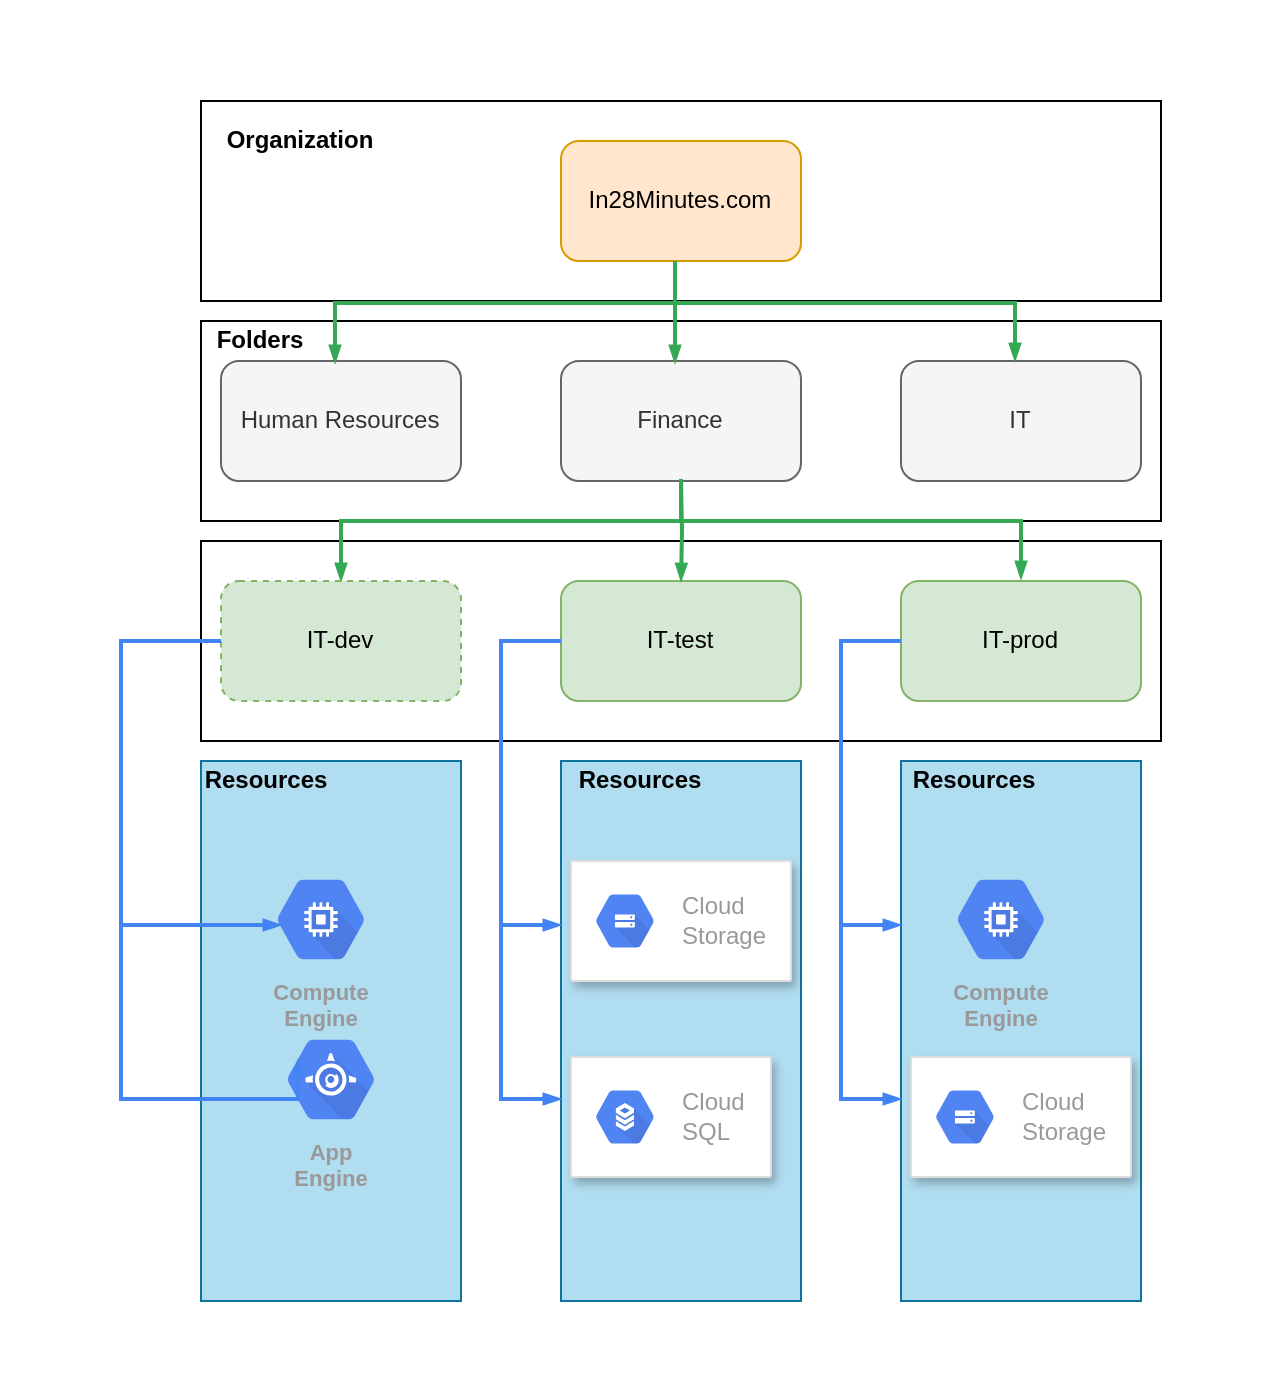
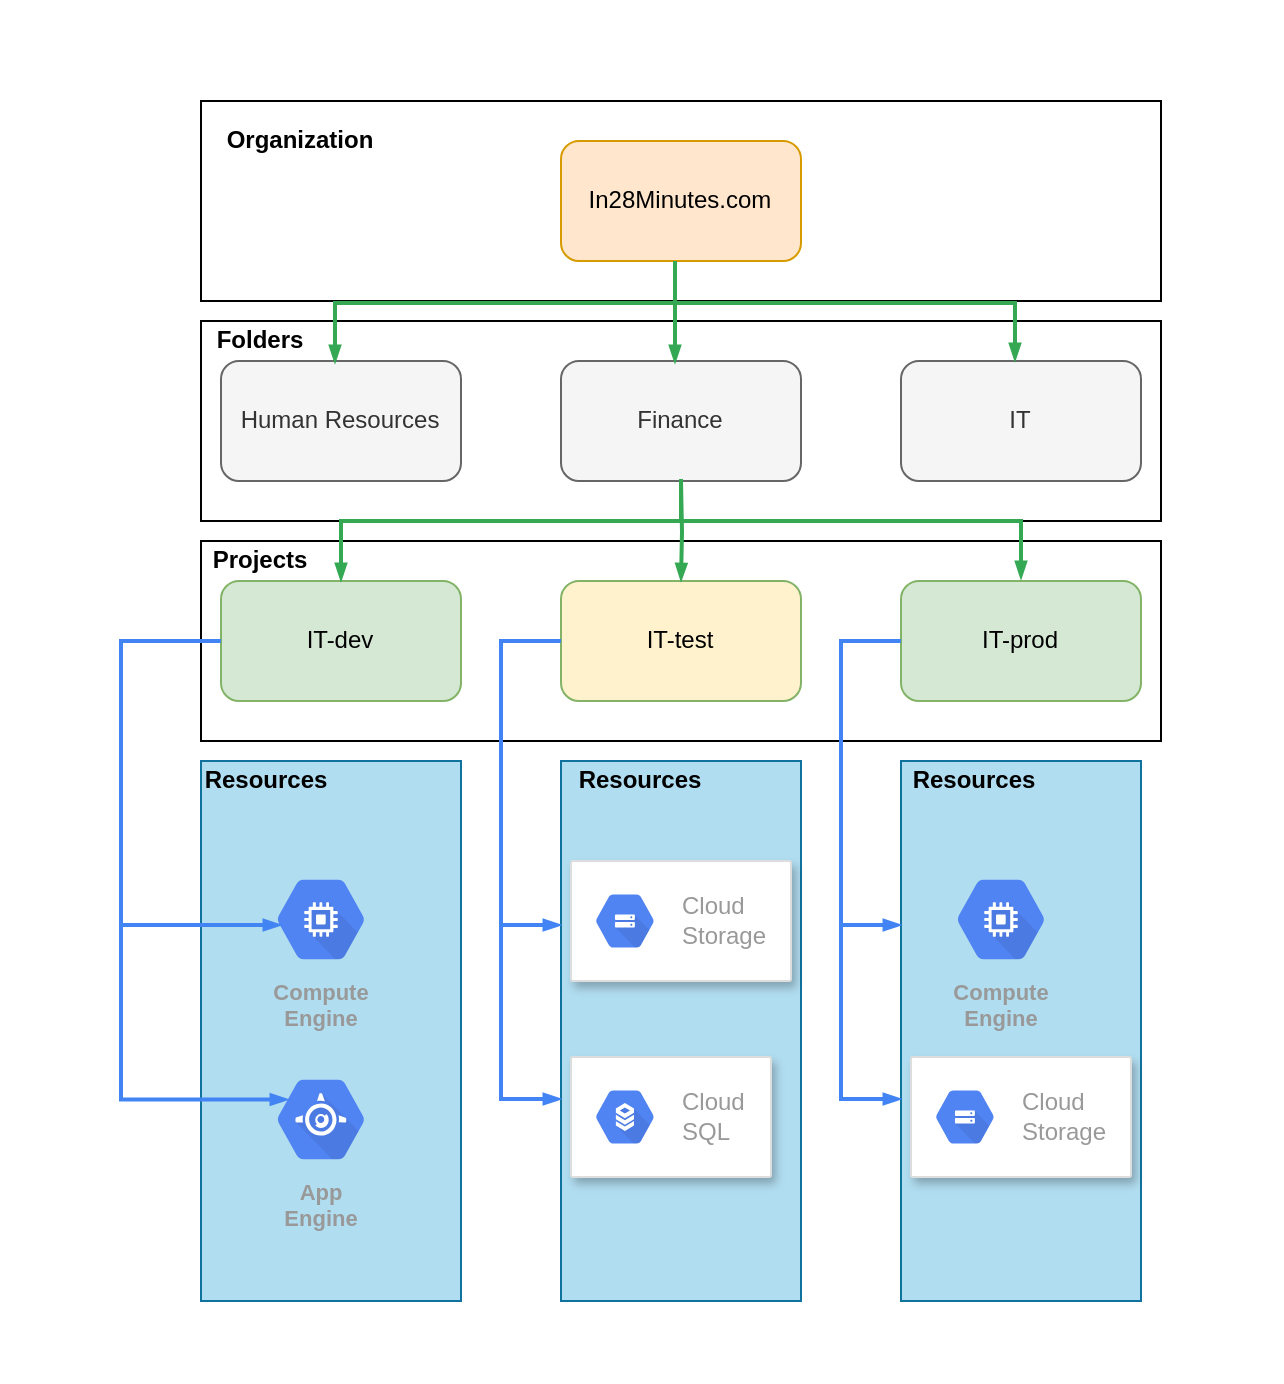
node "Projects": added
node "IT-dev": style dashed -> solid
node "IT-test": fillcolor #d5e8d4 -> #fff2cc
node "App Engine": moved (331, 1080) -> (321, 1120)
